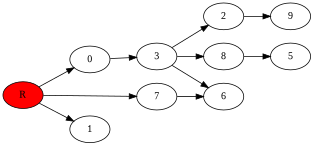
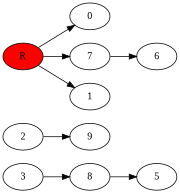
edge "3" -> "2": removed
edge "0" -> "3": removed
edge "3" -> "6": removed
